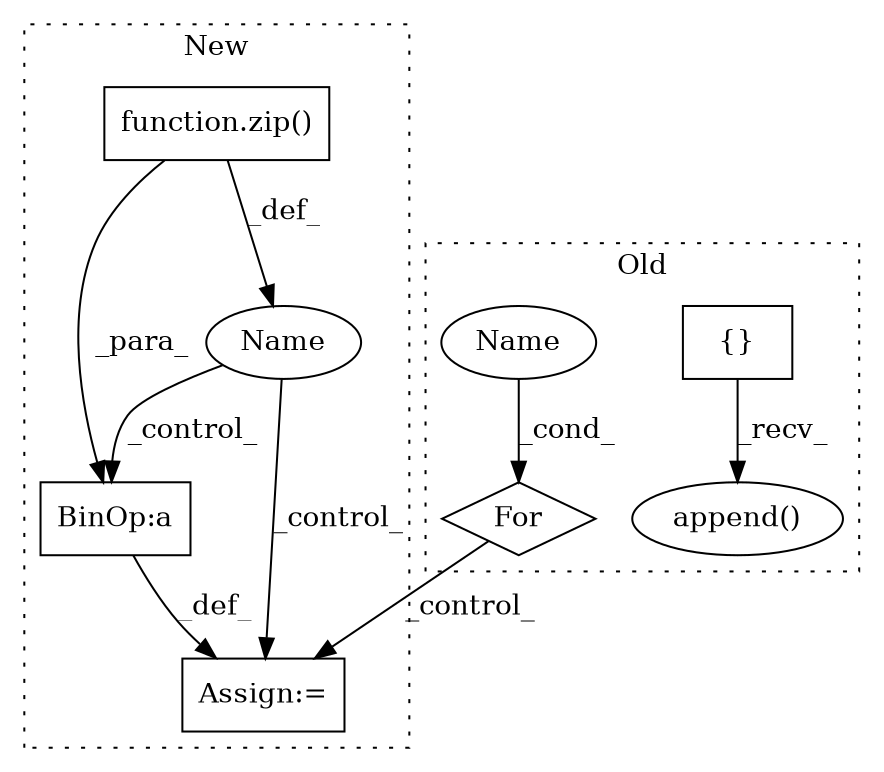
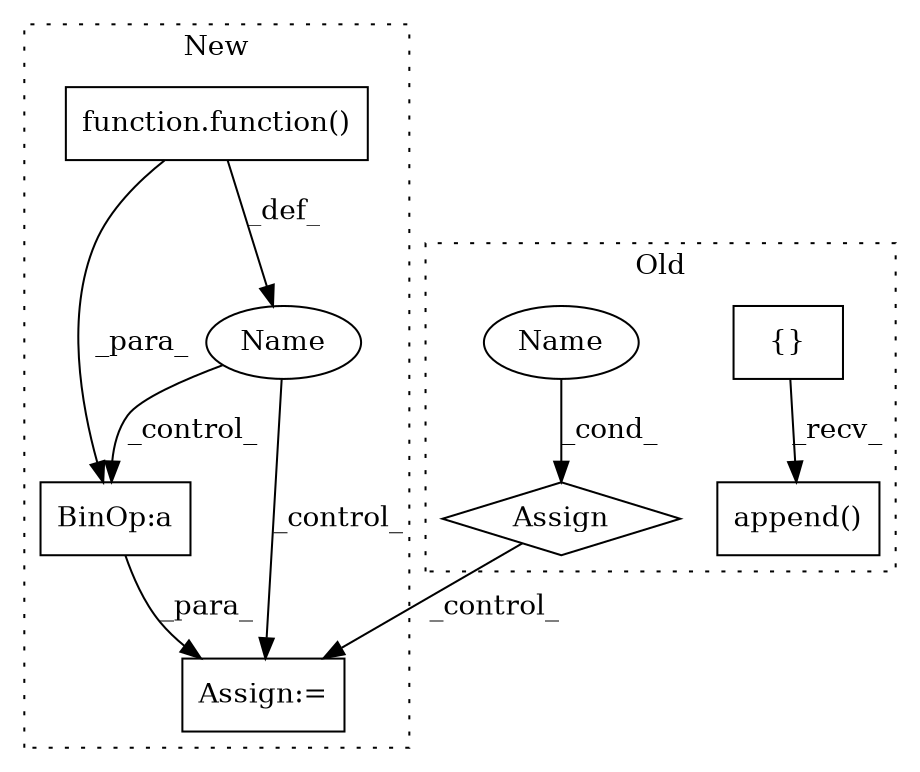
node "function.zip()": label "function.zip()" -> "function.function()"
node "For": label "For" -> "Assign"
node "append()": shape ellipse -> box
edge "BinOp:a" -> "Assign:=": label "_def_" -> "_para_"
